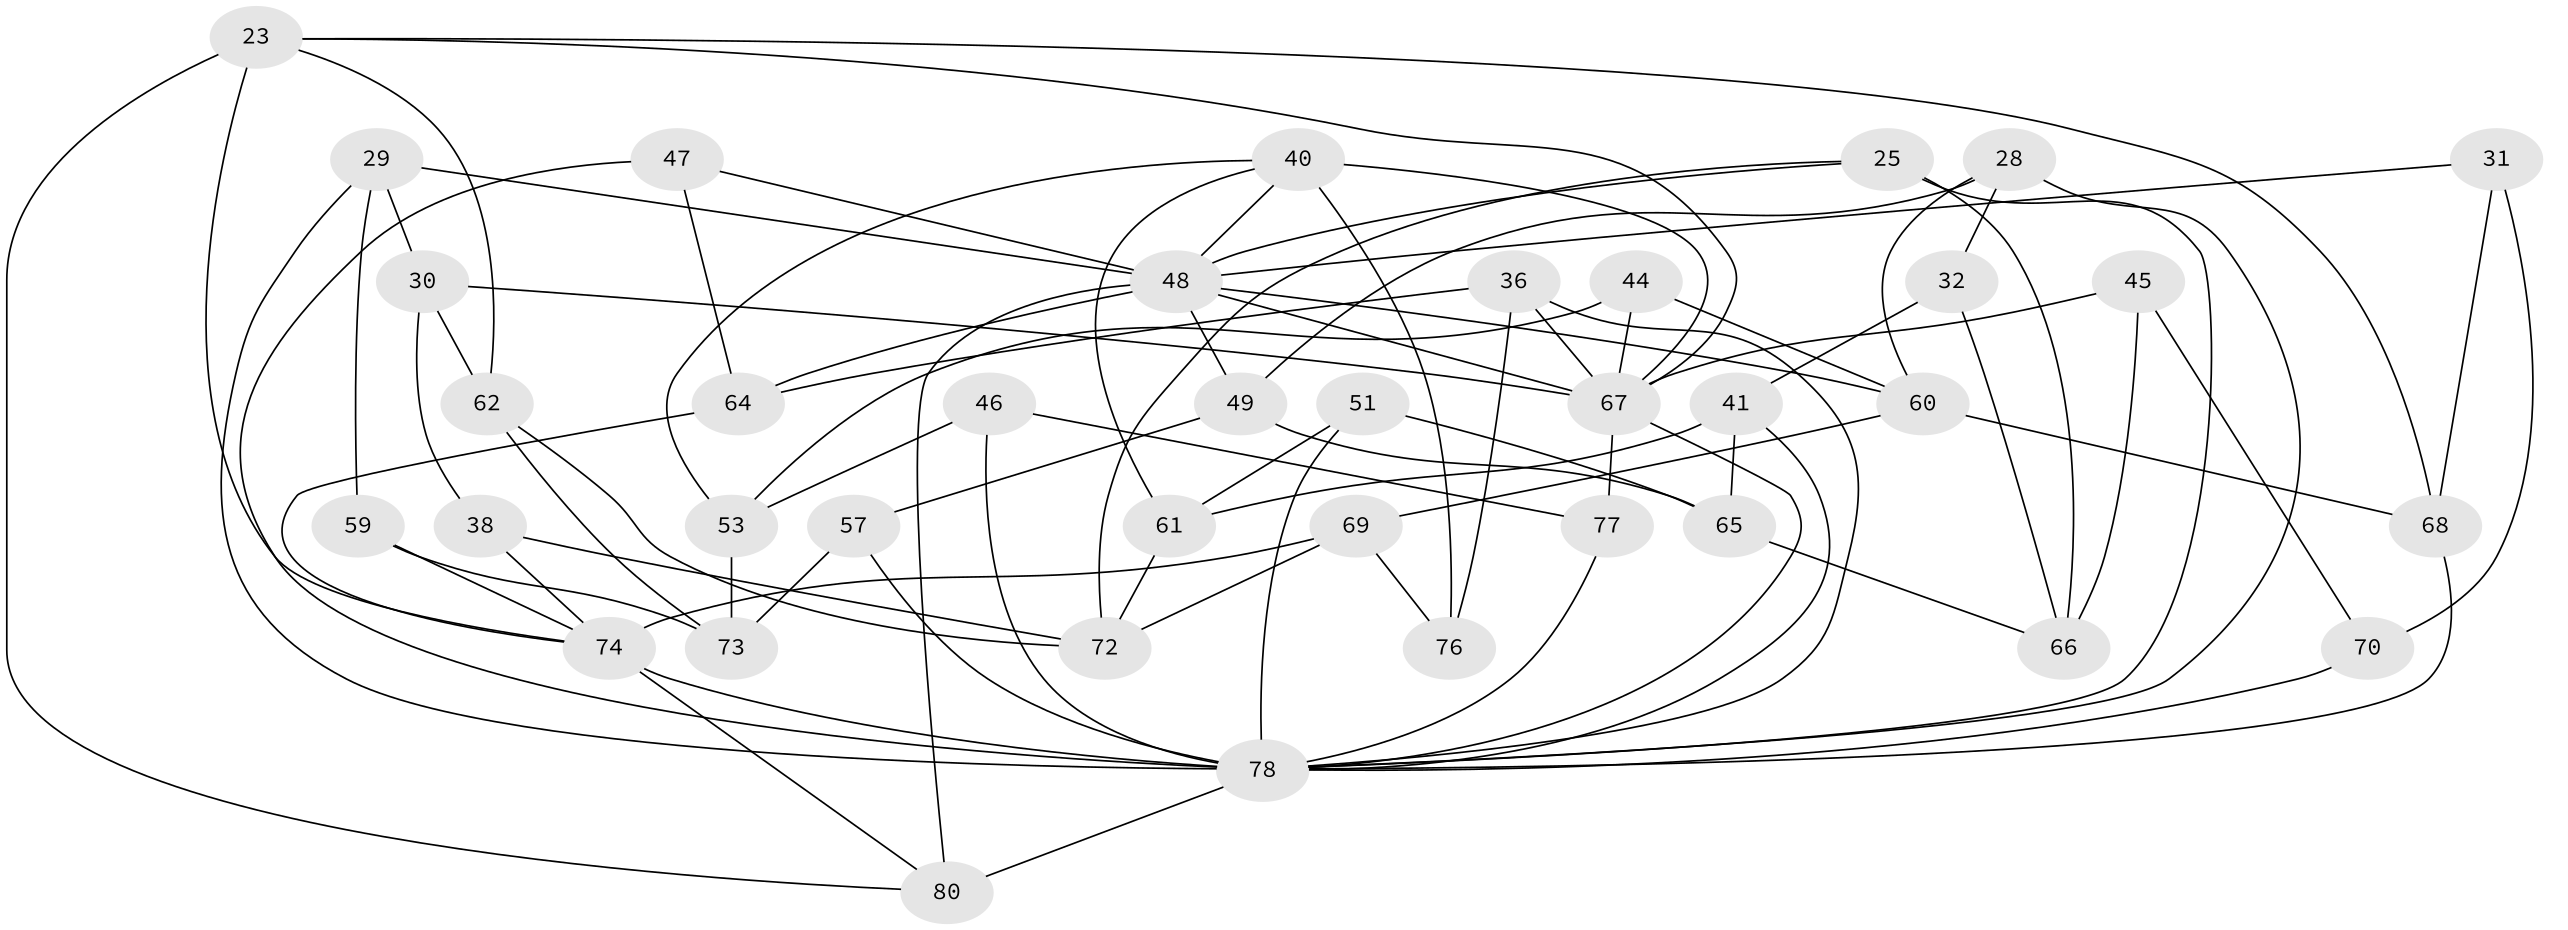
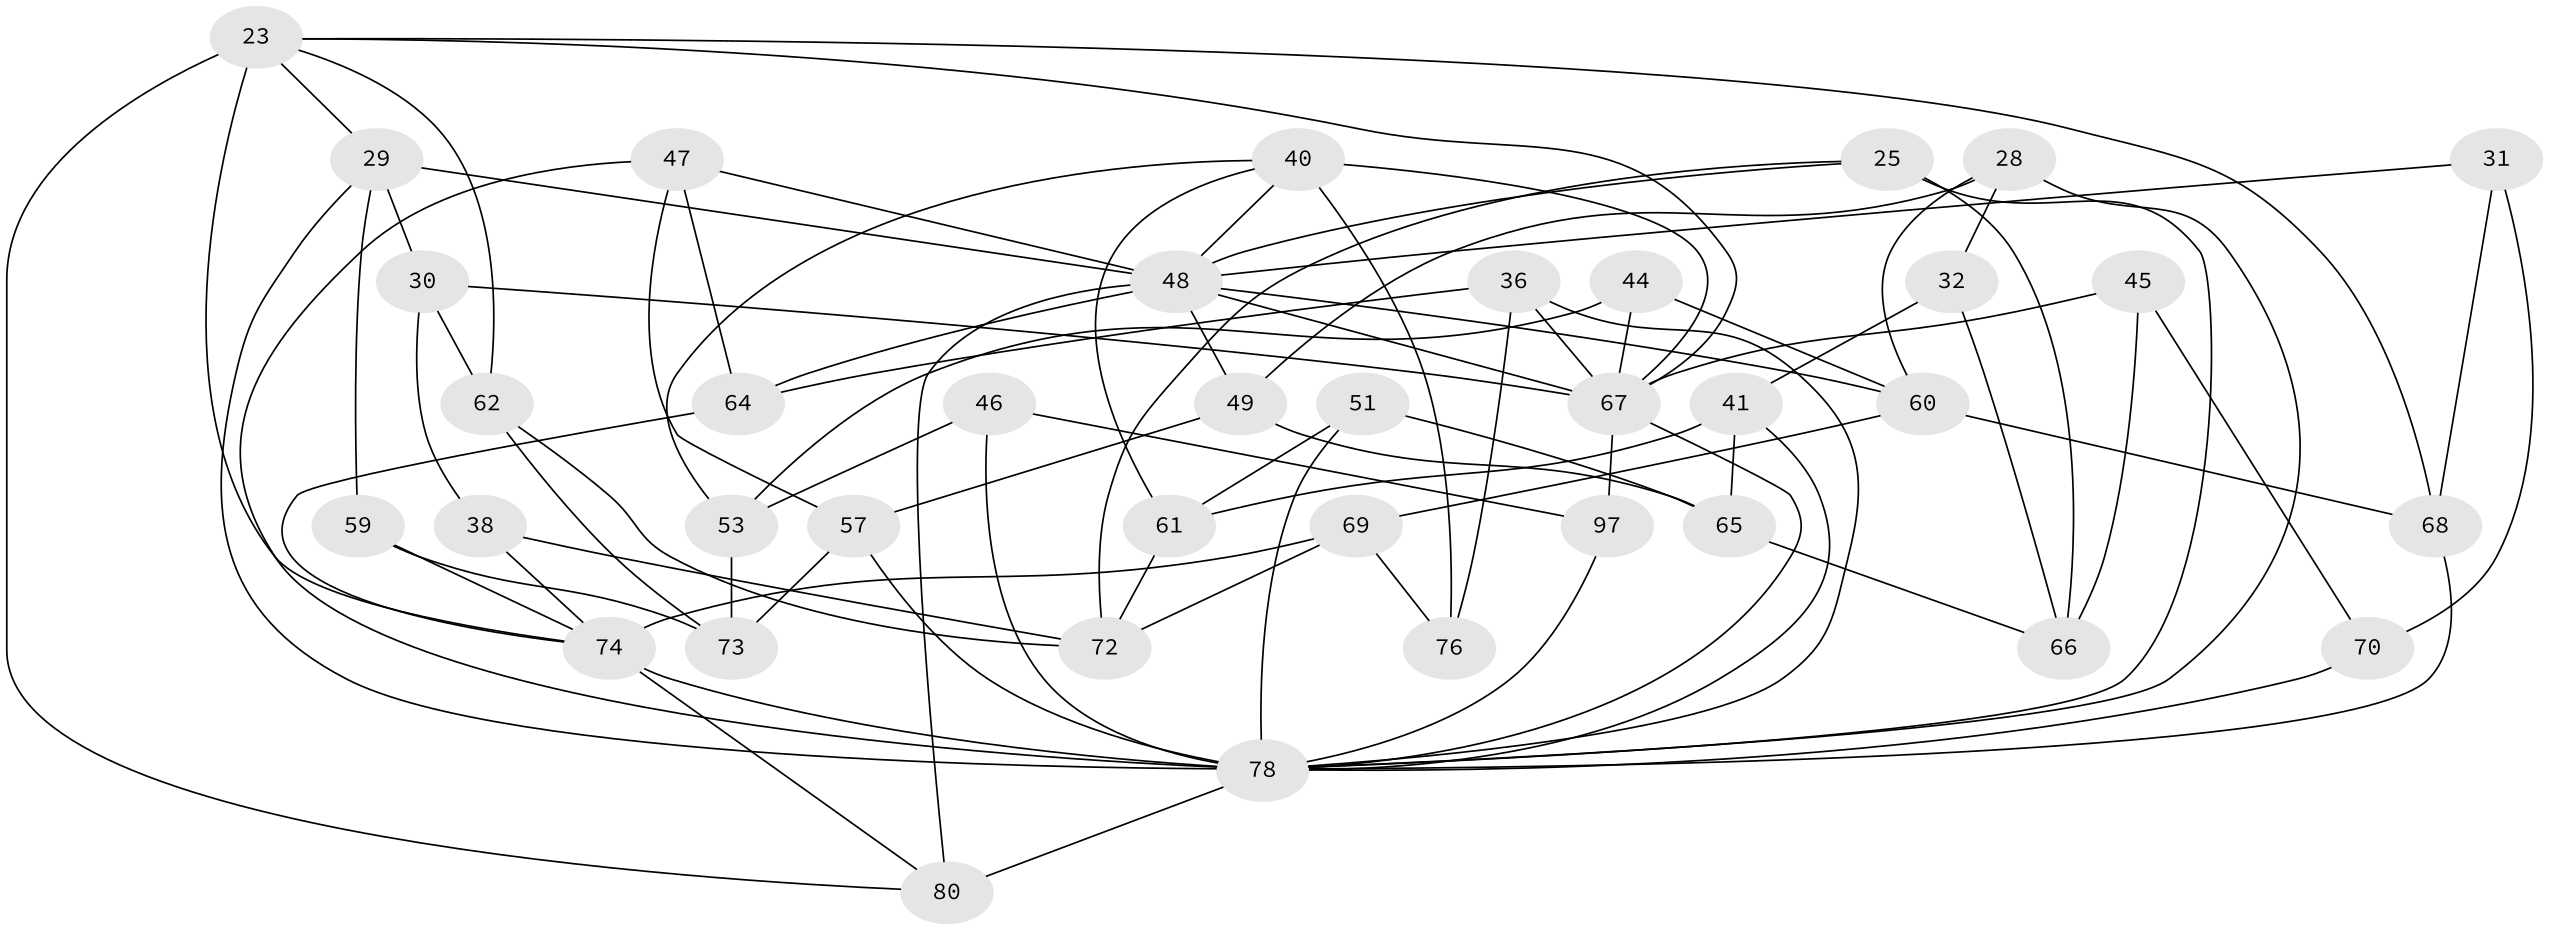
edge "23" -- "29": added
edge "47" -- "57": added
node "77": label "77" -> "97"
